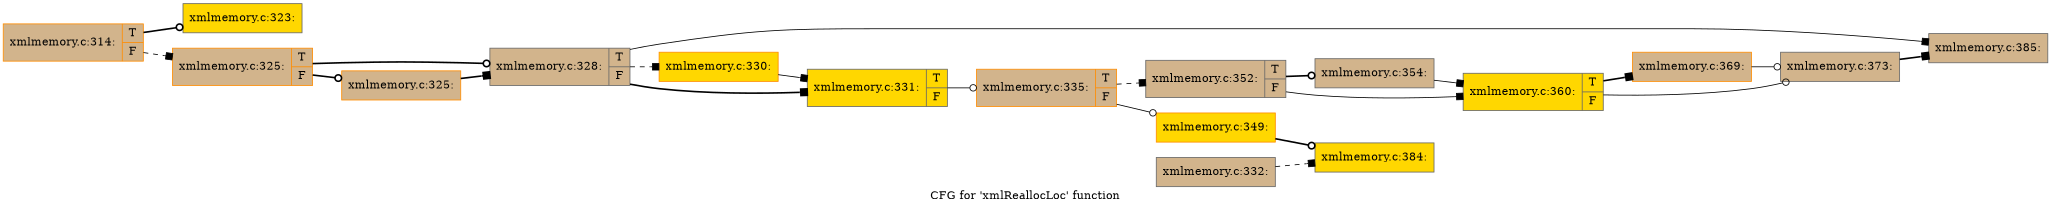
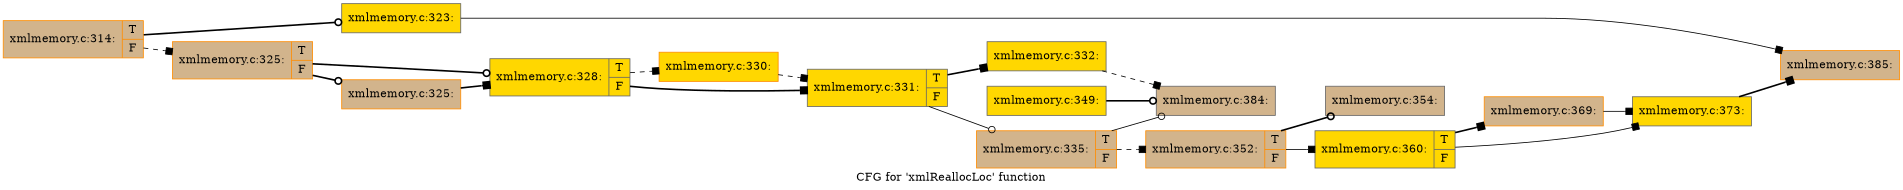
edge "xmlmemory.c:328:" -> "xmlmemory.c:385:": now "xmlmemory.c:323:" -> "xmlmemory.c:385:"
node "xmlmemory.c:385:": color gray40 -> darkorange
node "xmlmemory.c:328:": fillcolor tan -> gold
edge "xmlmemory.c:369:" -> "xmlmemory.c:373:": arrowhead odot -> box
node "xmlmemory.c:373:": fillcolor tan -> gold
edge "xmlmemory.c:331:" -> "xmlmemory.c:332:": added
edge "xmlmemory.c:330:" -> "xmlmemory.c:331:": style solid -> dashed
node "xmlmemory.c:352:": color gray40 -> darkorange
edge "xmlmemory.c:354:" -> "xmlmemory.c:360:": removed
edge "xmlmemory.c:360:" -> "xmlmemory.c:373:": arrowhead odot -> box
edge "xmlmemory.c:335:" -> "xmlmemory.c:349:": now "xmlmemory.c:335:" -> "xmlmemory.c:384:"
node "xmlmemory.c:349:": color darkorange -> gray40
node "xmlmemory.c:384:": fillcolor gold -> tan
node "xmlmemory.c:332:": fillcolor tan -> gold
